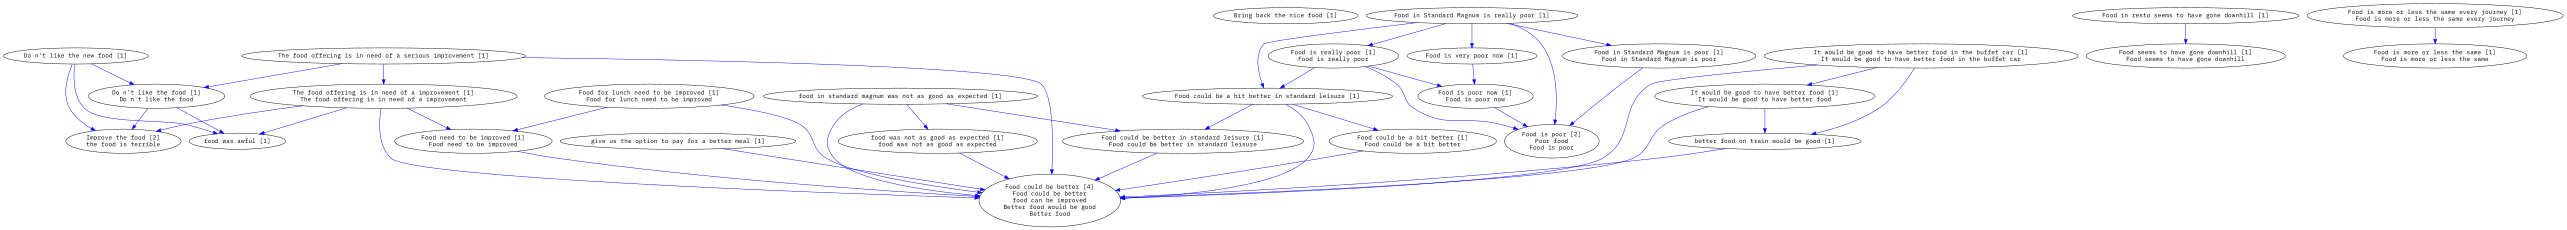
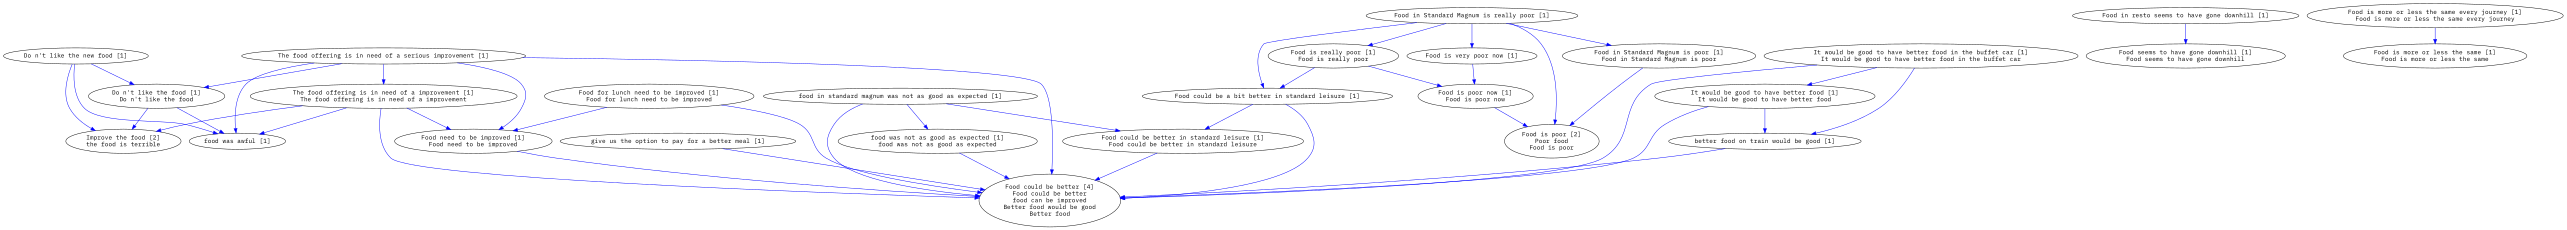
node "Bring back the nice food [1]": removed
edge "The food offering is in need of a serious improvement [1]" -> "food was awful [1]": added
edge "The food offering is in need of a serious improvement [1]" -> "Food need to be improved [1] Food need to be improved": added
edge "Food is really poor [1] Food is really poor" -> "Food is poor [2] Poor food Food is poor": removed
node "Food could be a bit better [1] Food could be a bit better": removed
